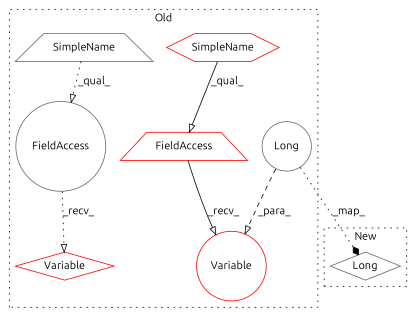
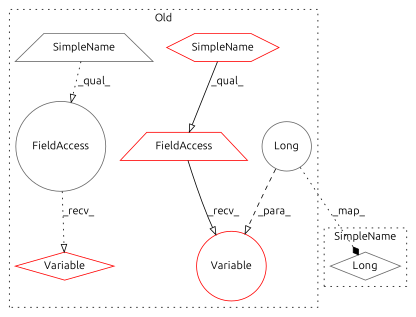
cluster "New": label "New" -> "SimpleName"
